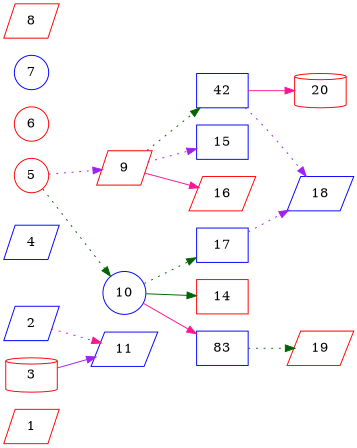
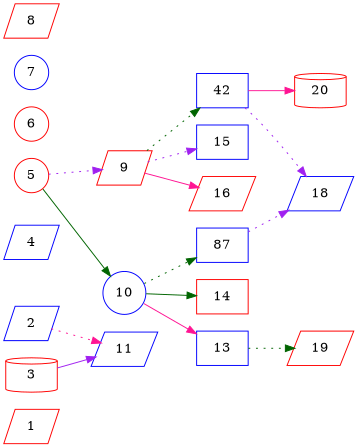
edge "5" -> "10": style dotted -> solid
node "17": label "17" -> "87"
node "83": label "83" -> "13"
